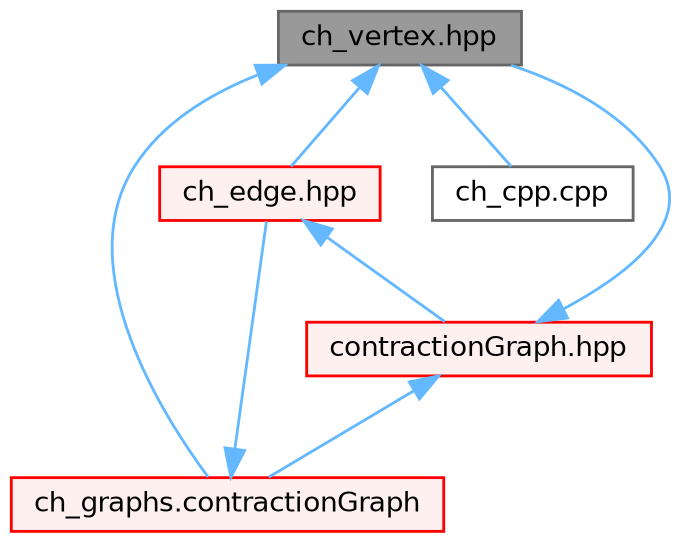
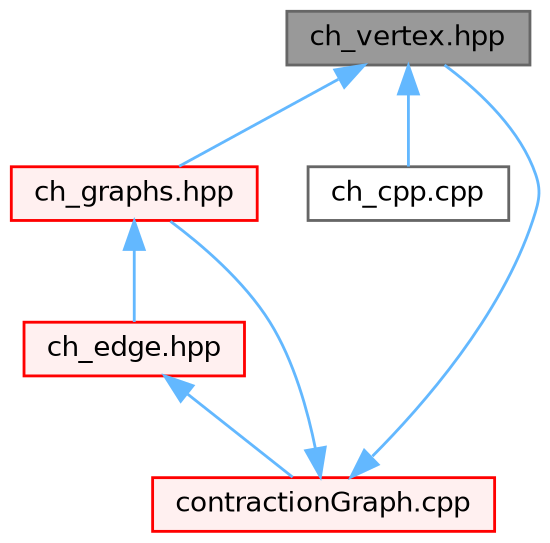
edge "ch_edge.hpp" -> "ch_vertex.hpp": removed
node "contractionGraph.hpp": label "contractionGraph.hpp" -> "contractionGraph.cpp"
node "ch_graphs.contractionGraph": label "ch_graphs.contractionGraph" -> "ch_graphs.hpp"
